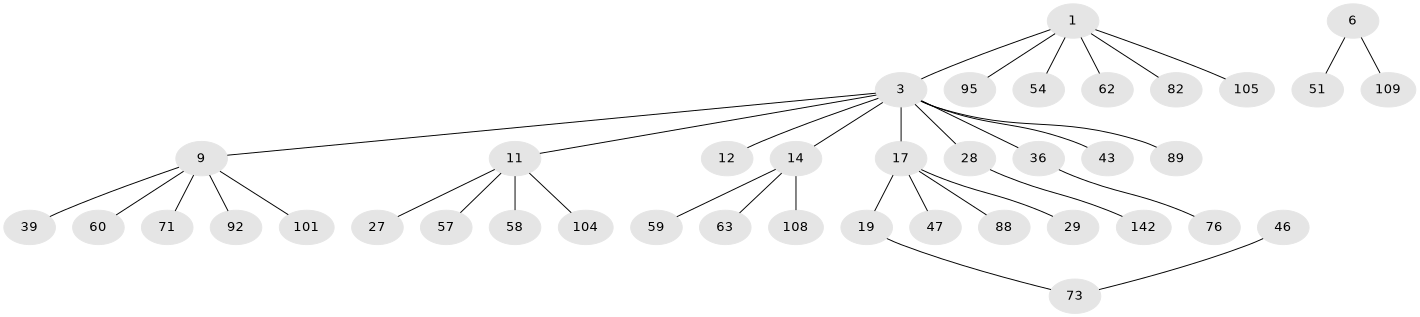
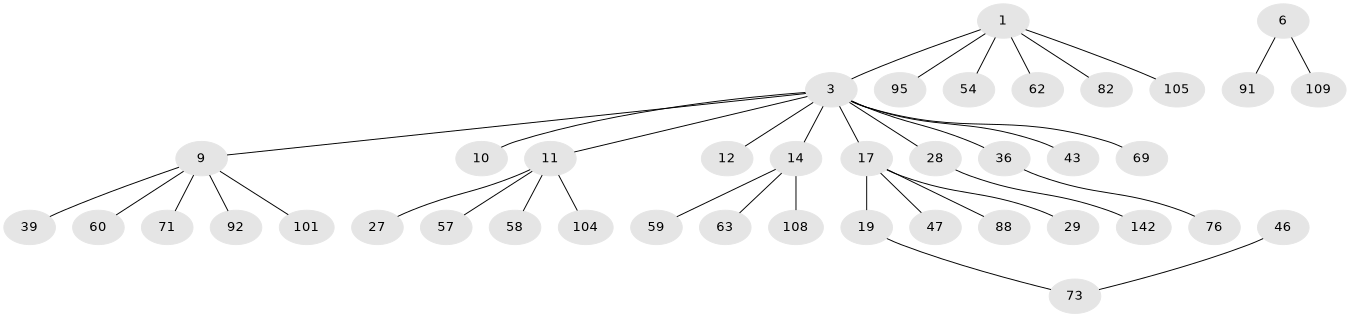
node "51": label "51" -> "91"
node "10": added
node "89": label "89" -> "69"
